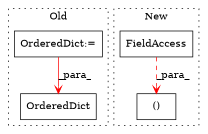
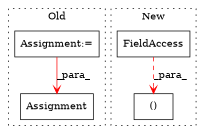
node "OrderedDict:=": label "OrderedDict:=" -> "Assignment:="
node "OrderedDict": label "OrderedDict" -> "Assignment"
